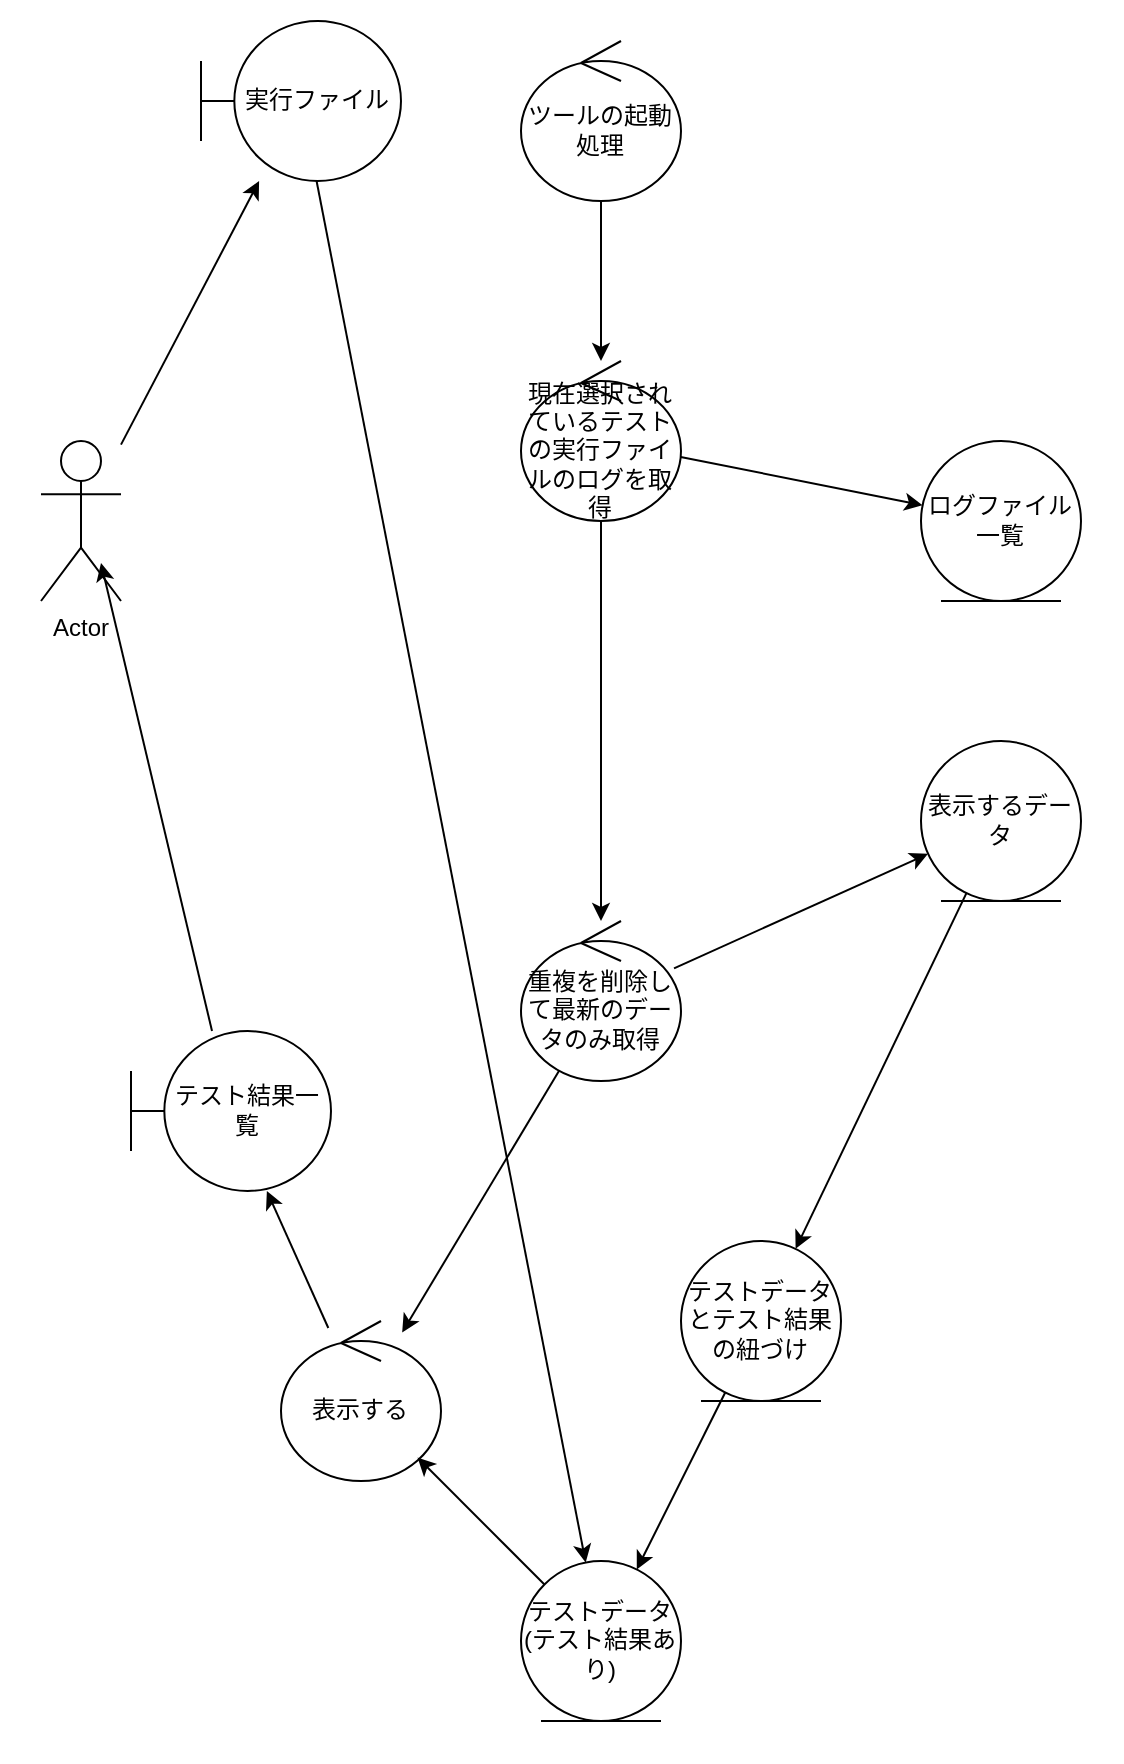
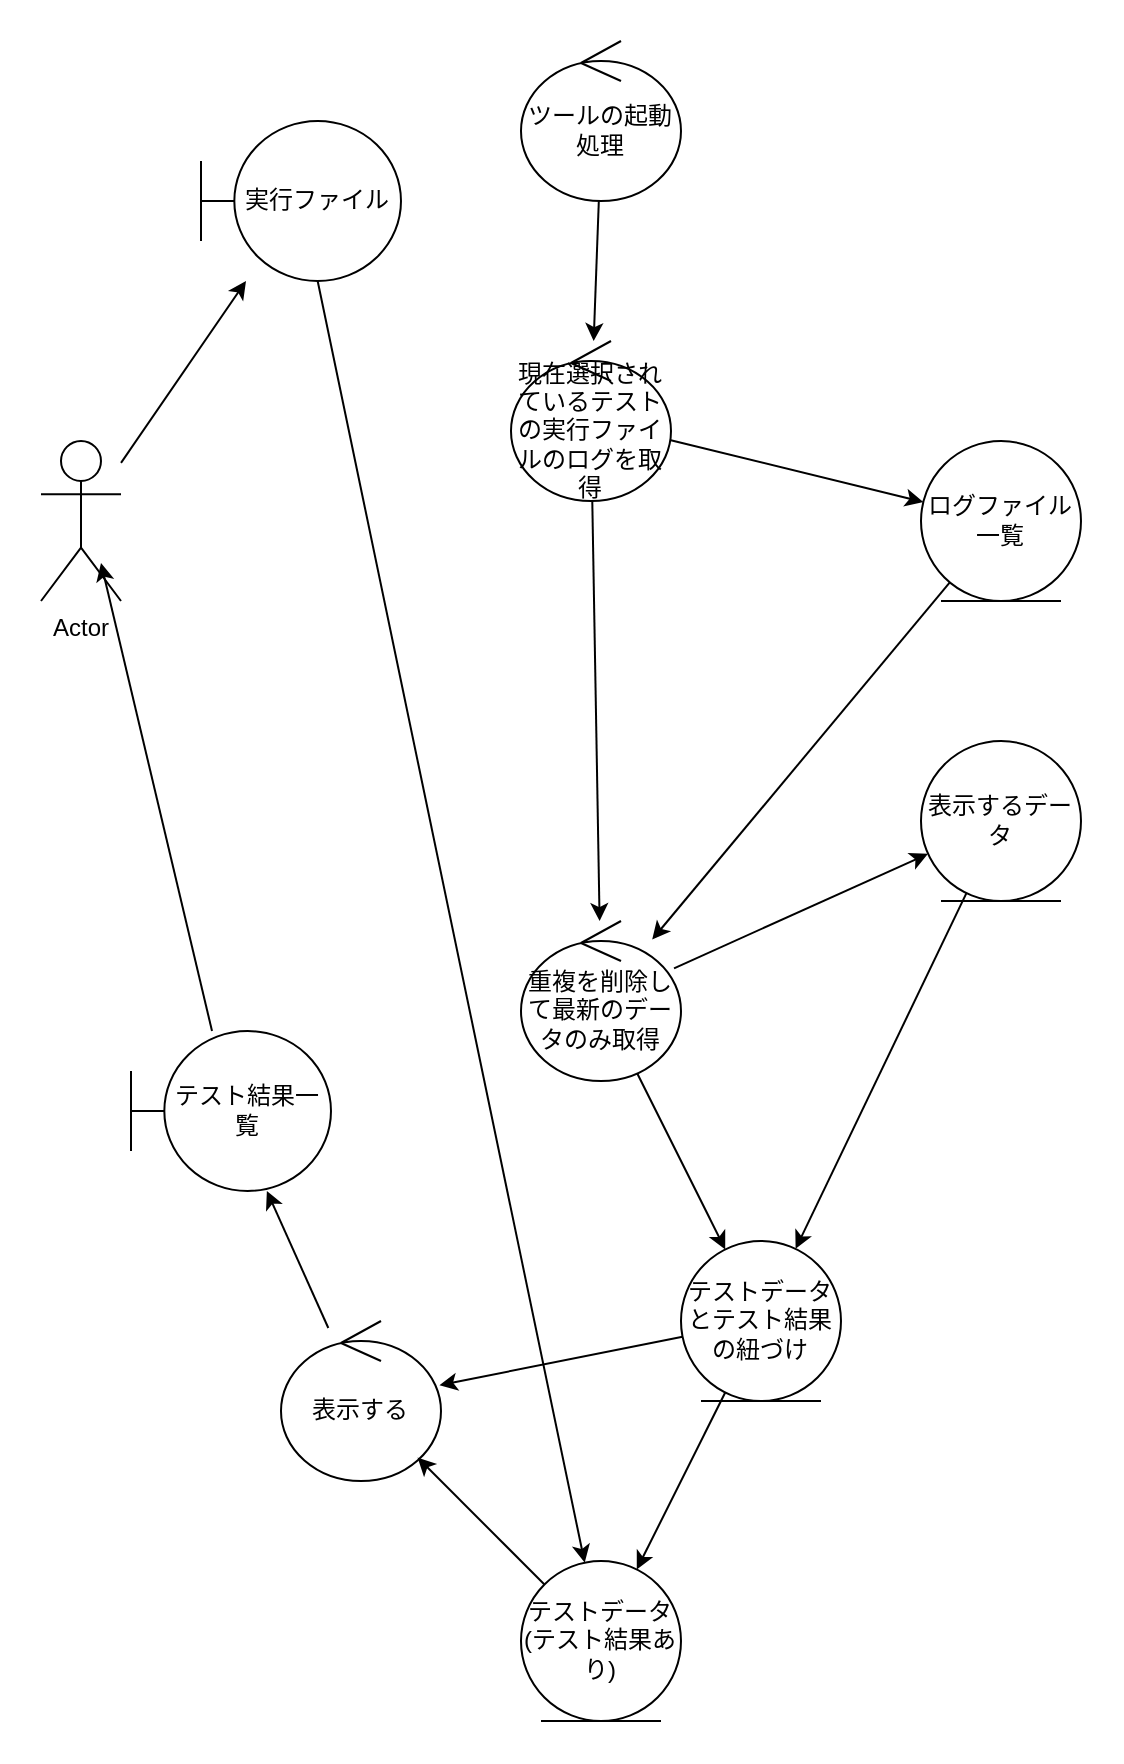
node "実行ファイル": moved (301, 101) -> (301, 201)
node "現在選択されているテストの実行ファイルのログを取得": moved (601, 441) -> (591, 421)
edge "ログファイル一覧" -> "重複を削除して最新のデータのみ取得": added
edge "重複を削除して最新のデータのみ取得" -> "表示する": now "重複を削除して最新のデータのみ取得" -> "テストデータとテスト結果の紐づけ"
edge "テストデータとテスト結果の紐づけ" -> "表示する": added
